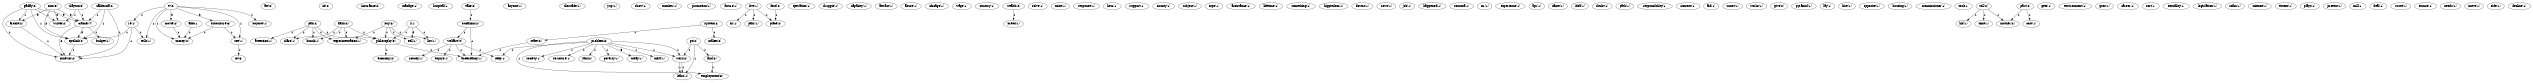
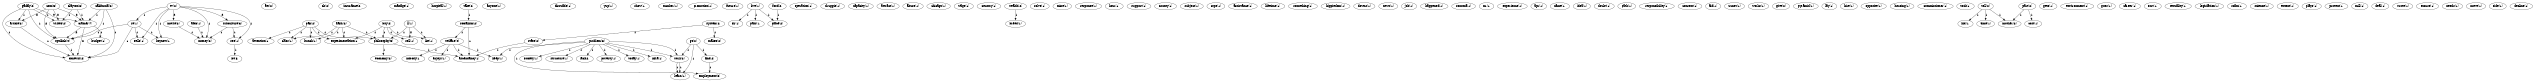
edge "re(1)" -> "boycott(1)": added, label "1"
edge "problem(3)" -> "today(1)": label "3" -> "1"
